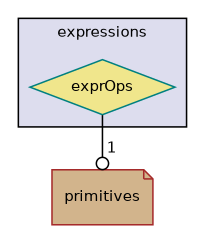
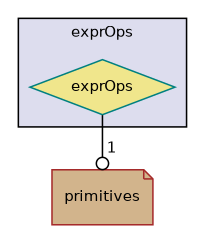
cluster "expressions": label "expressions" -> "exprOps"
